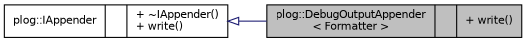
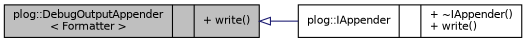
edge "plog::DebugOutputAppender" -> "plog::IAppender": reversed
